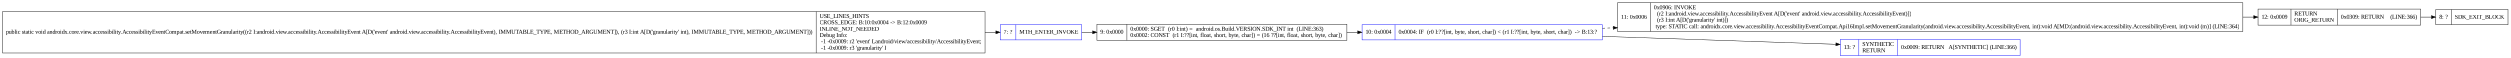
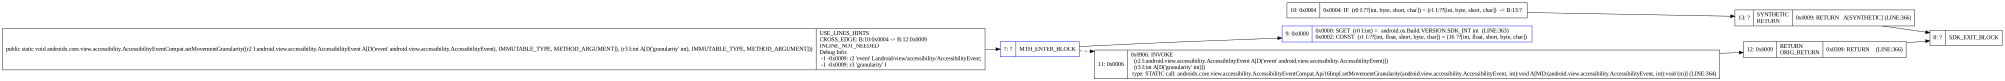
edge "10: 0x0004" -> "11: 0x0006": now "7: ?" -> "11: 0x0006"
edge "13: ?" -> "8: ?": added
node "7: ?": text "MTH_ENTER_INVOKE" -> "MTH_ENTER_BLOCK"
node "9: 0x0000": color black -> blue
edge "9: 0x0000" -> "10: 0x0004": removed
node "10: 0x0004": color blue -> black
node "13: ?": color blue -> black
